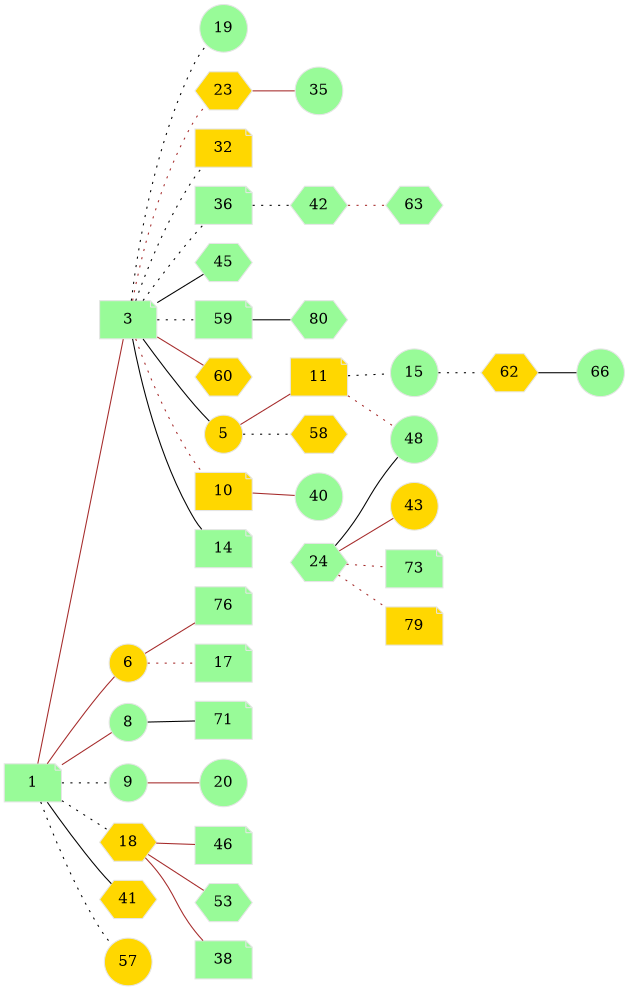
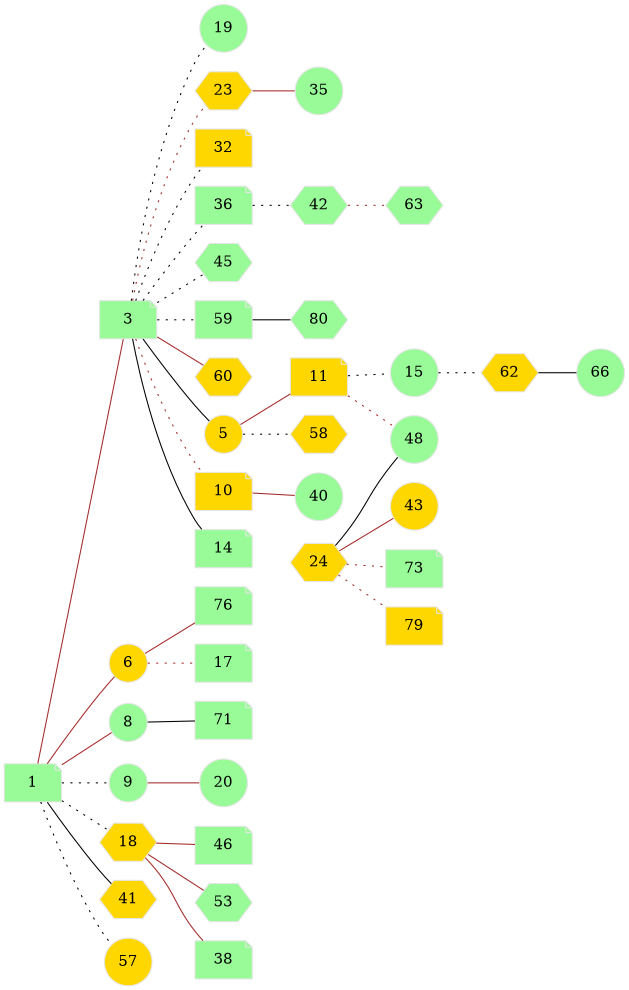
edge "45" -- "3": style solid -> dotted
node "24": fillcolor palegreen -> gold
